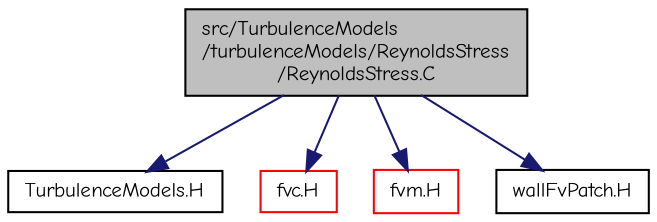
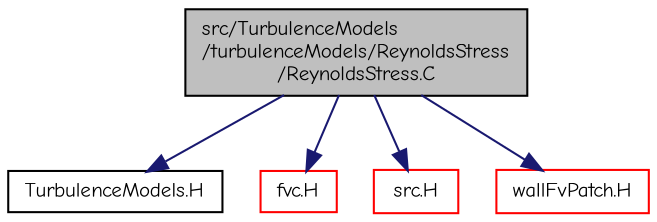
node "fvm.H": label "fvm.H" -> "src.H"
node "wallFvPatch.H": color black -> red
